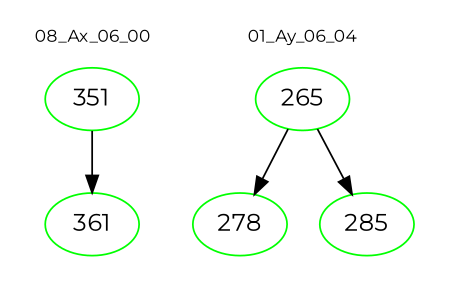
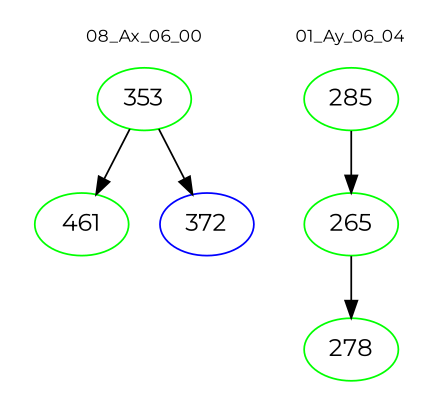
node "351": label "351" -> "353"
edge "265" -> "285": reversed
node "361": label "361" -> "461"
node "372": added
